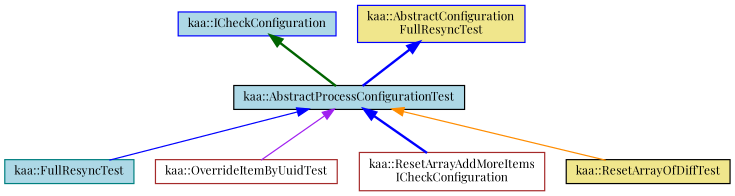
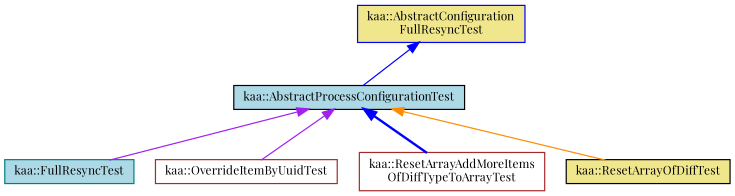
node "kaa::ICheckConfiguration": removed
edge "kaa::AbstractProcessConfigurationTest" -> "kaa::AbstractConfiguration FullResyncTest": style bold -> solid
edge "kaa::FullResyncTest" -> "kaa::AbstractProcessConfigurationTest": color blue -> purple
node "kaa::ResetArrayAddMoreItems ICheckConfiguration": label "kaa::ResetArrayAddMoreItems ICheckConfiguration" -> "kaa::ResetArrayAddMoreItems OfDiffTypeToArrayTest"
